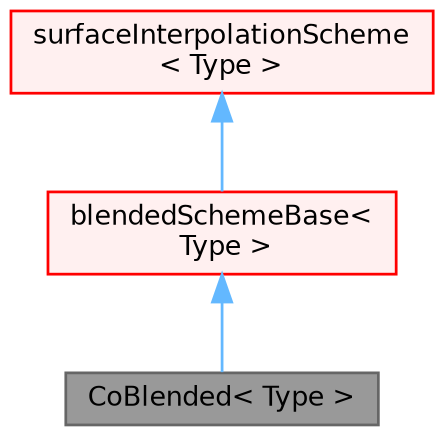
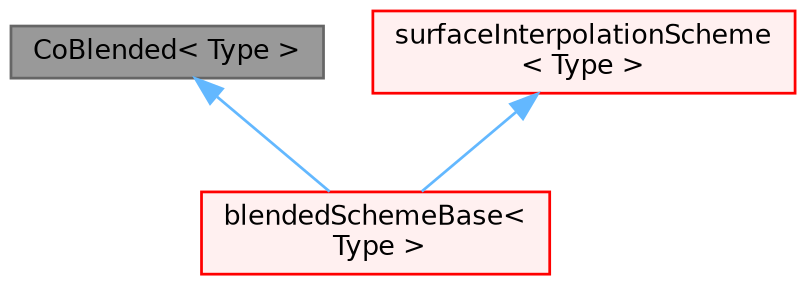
edge "CoBlended< Type >" -> "blendedSchemeBase< Type >": reversed
